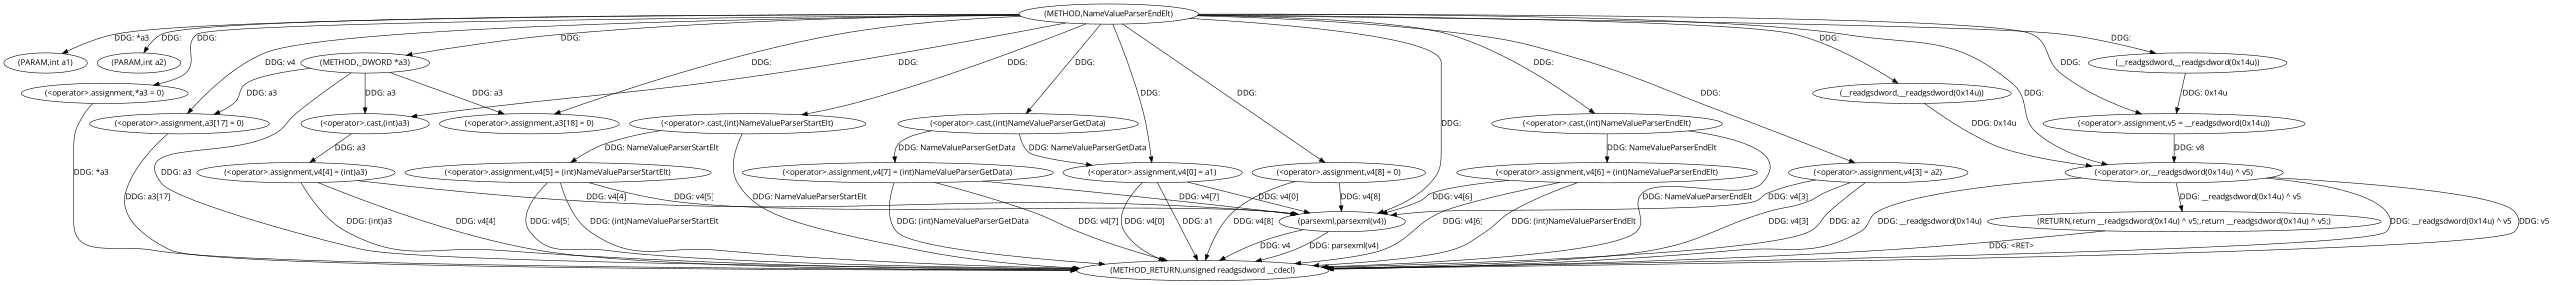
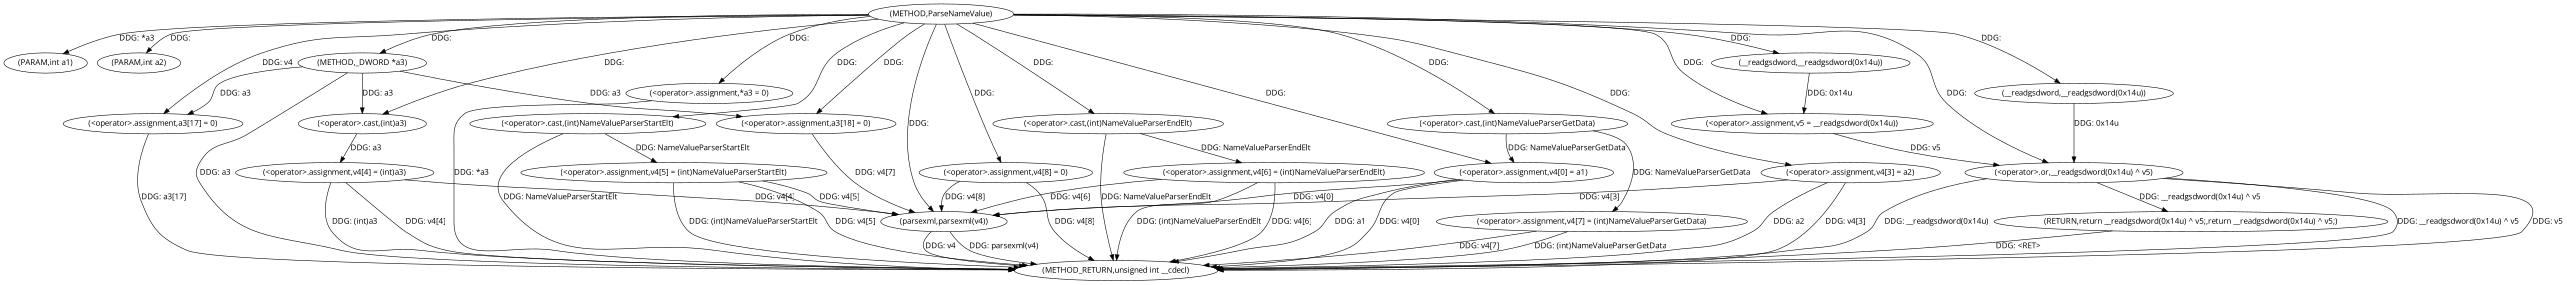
node "(METHOD,NameValueParserEndElt)": label "(METHOD,NameValueParserEndElt)" -> "(METHOD,ParseNameValue)"
edge "(<operator>.assignment,v5 = __readgsdword(0x14u))" -> "(<operator>.or,__readgsdword(0x14u) ^ v5)": label "DDG: v8" -> "DDG: v5"
edge "(<operator>.assignment,v4[7] = (int)NameValueParserGetData)" -> "(parsexml,parsexml(v4))": now "(<operator>.assignment,a3[18] = 0)" -> "(parsexml,parsexml(v4))"
node "(METHOD_RETURN,unsigned readgsdword __cdecl)": label "(METHOD_RETURN,unsigned readgsdword __cdecl)" -> "(METHOD_RETURN,unsigned int __cdecl)"
